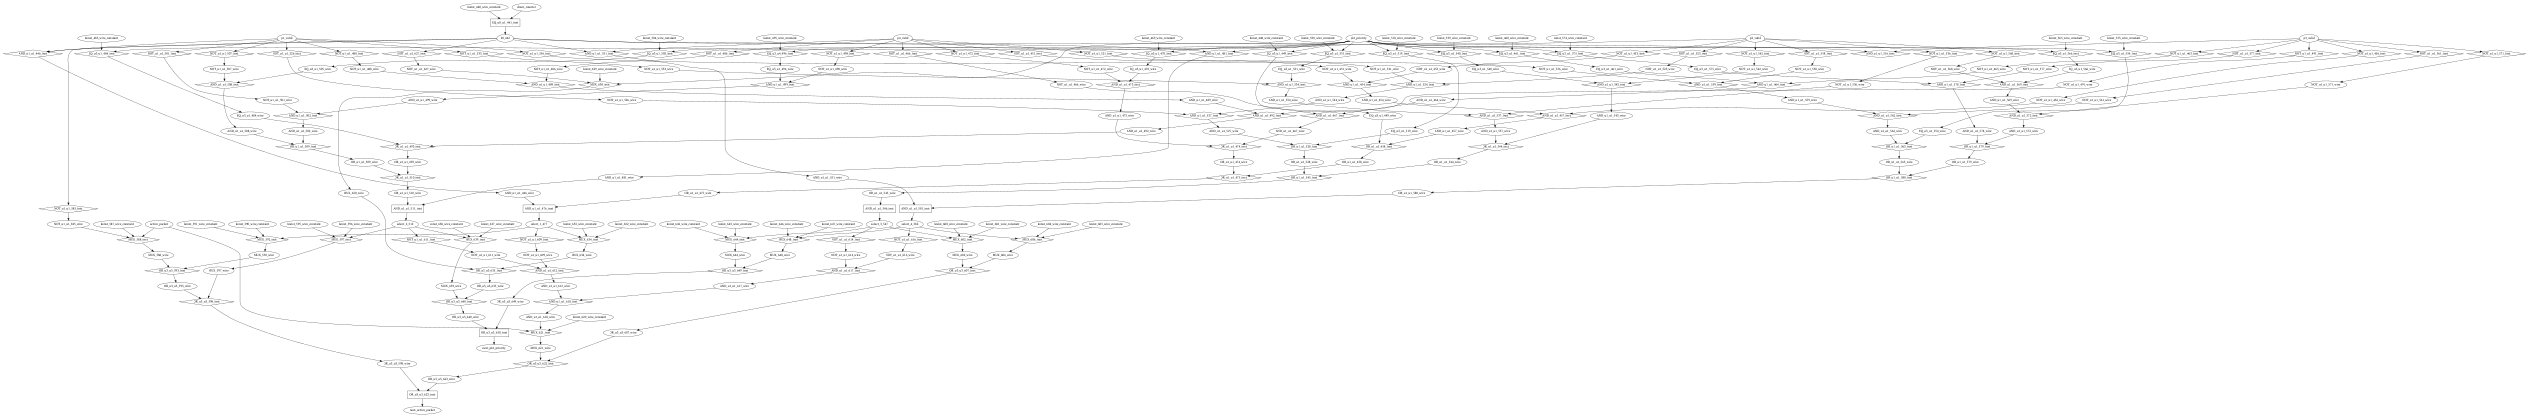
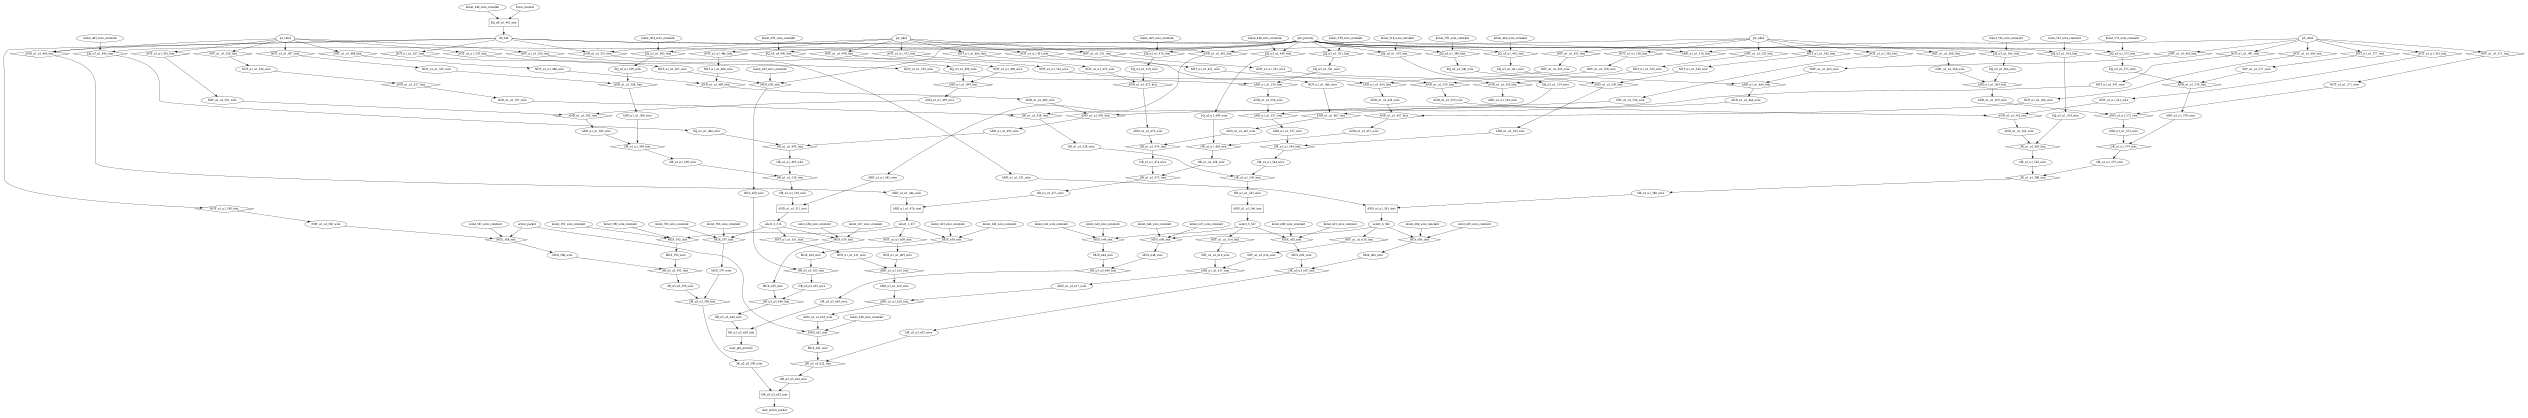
edge "AND_u1_u1_524_wire" -> "AND_u1_u1_527_inst": removed
